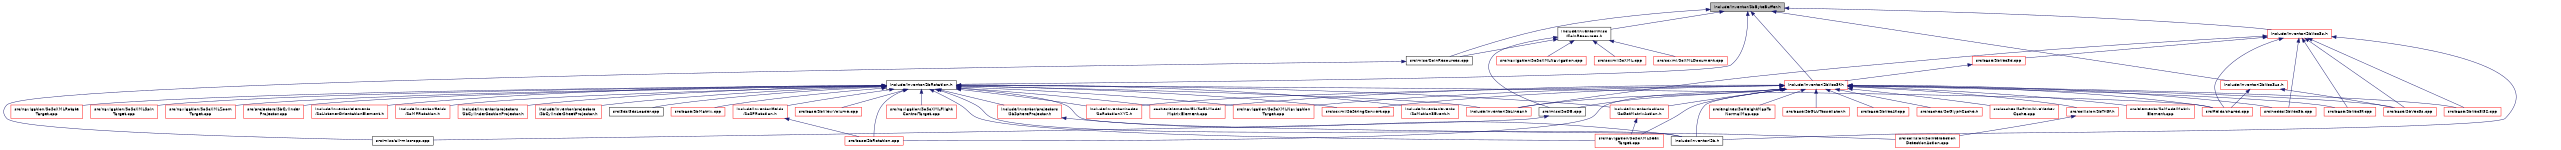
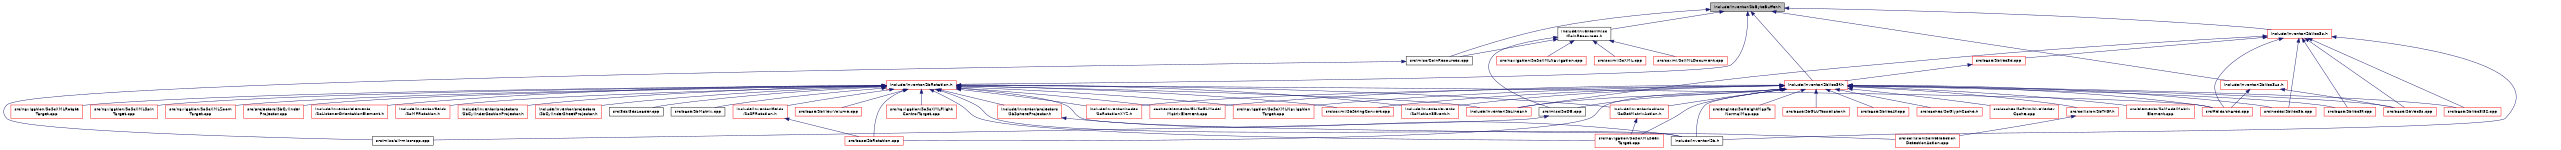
node "include/Inventor/SbRotation.h": color black -> red
edge "include/Inventor/events /SoMotion3Event.h" -> "include/Inventor/SbVec3f.h": added
node "src/base/SbMatrix.cpp": color red -> black
